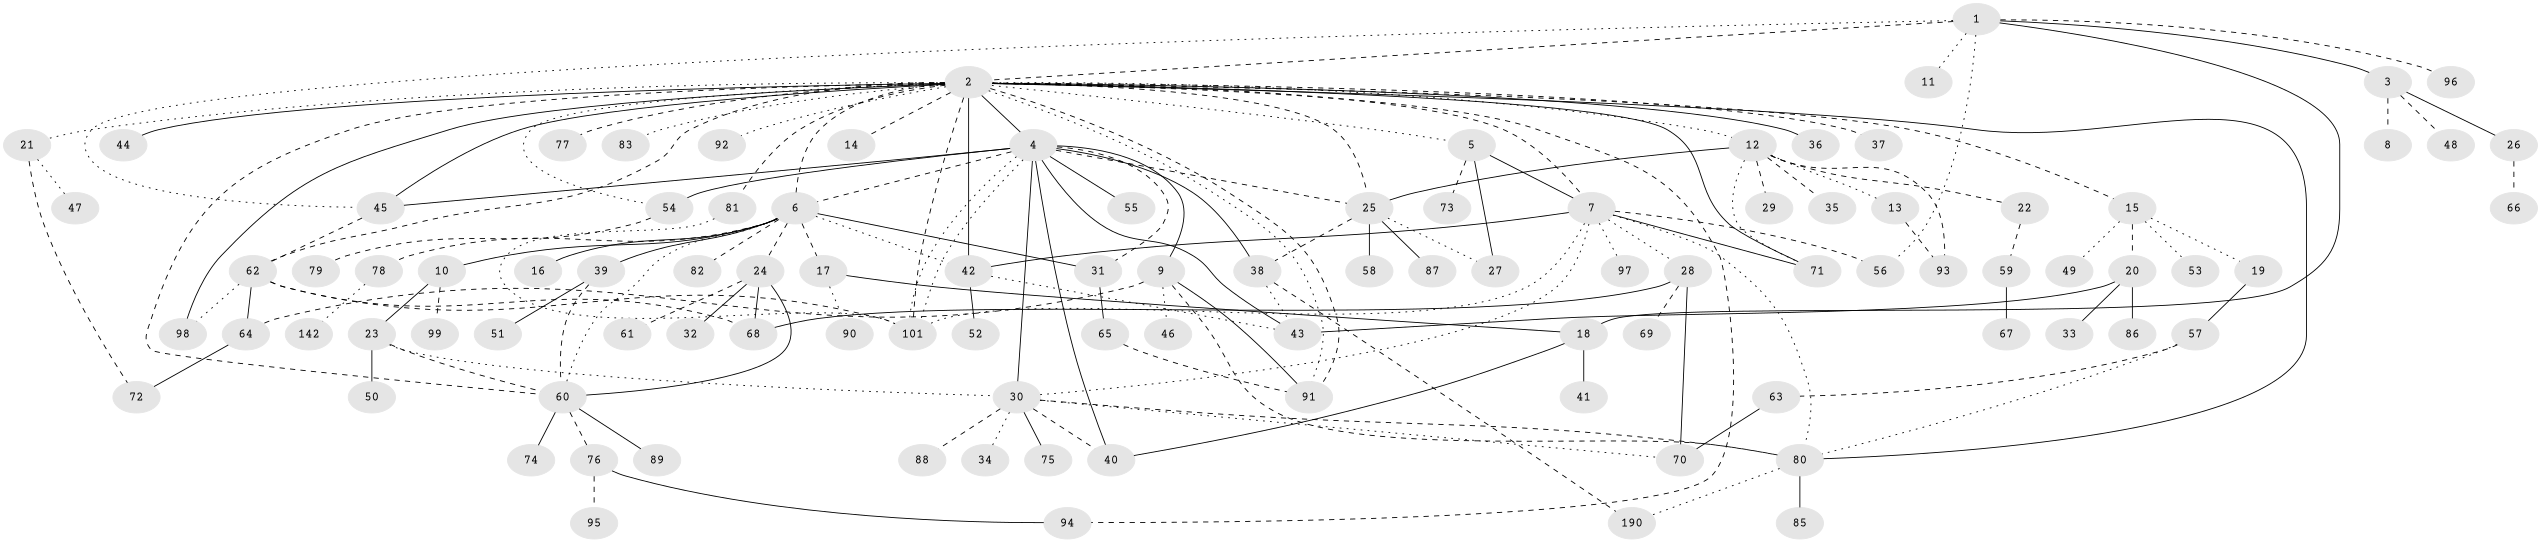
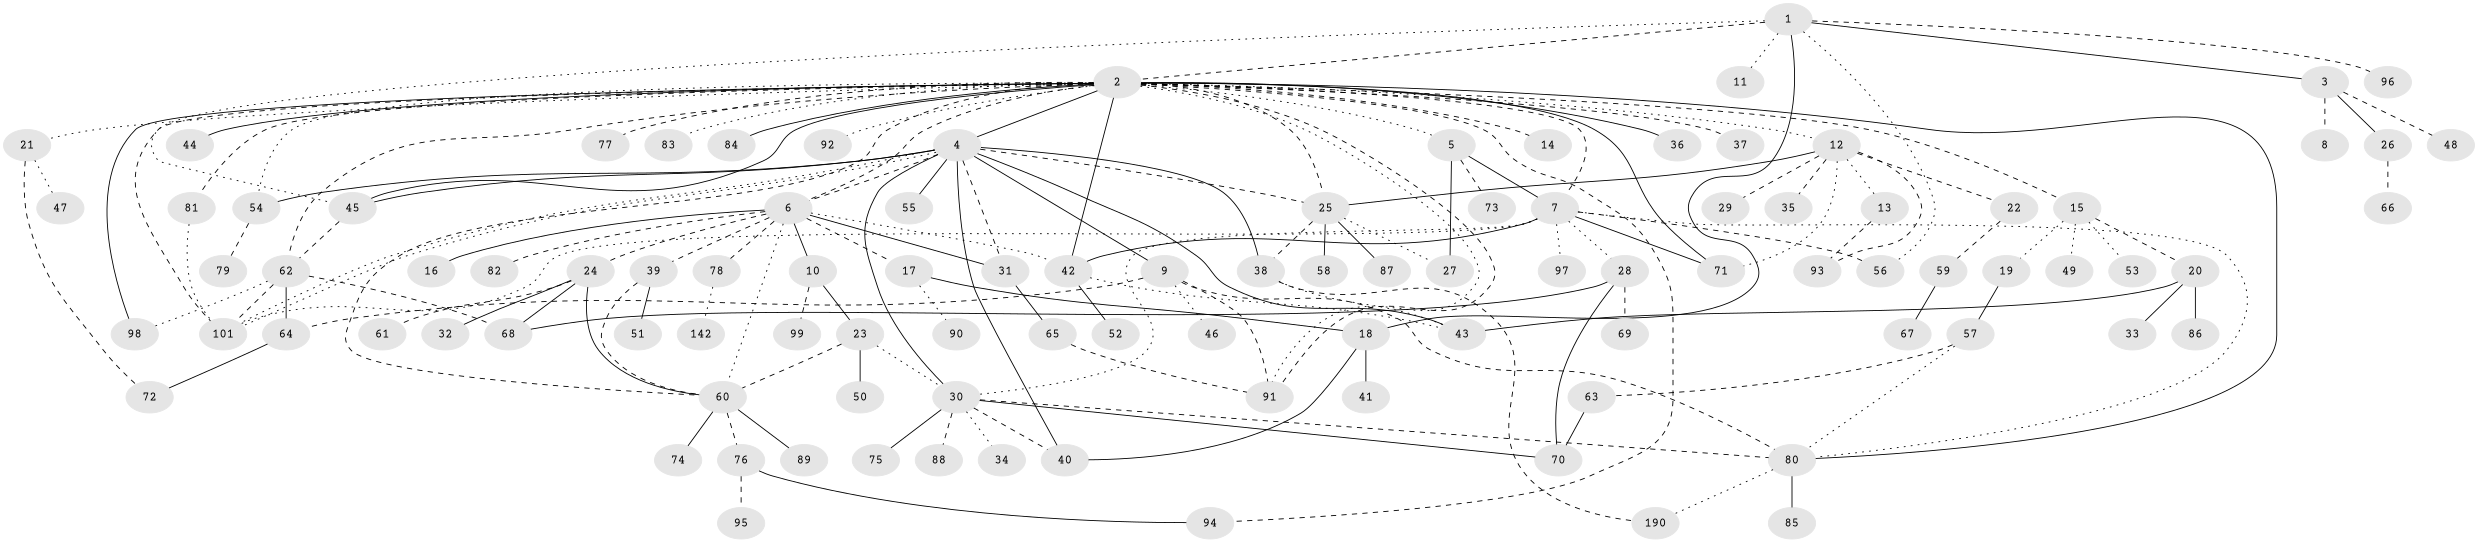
node "84": added
edge "6" -- "39": style solid -> dashed
edge "9" -- "91": style solid -> dashed
edge "30" -- "70": style dotted -> solid
